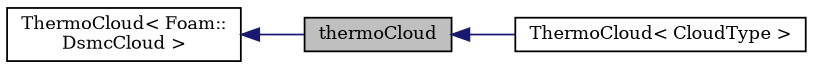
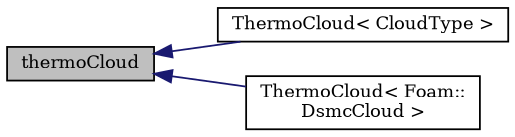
edge "thermoCloud" -> "ThermoCloud< Foam:: DsmcCloud >": reversed
